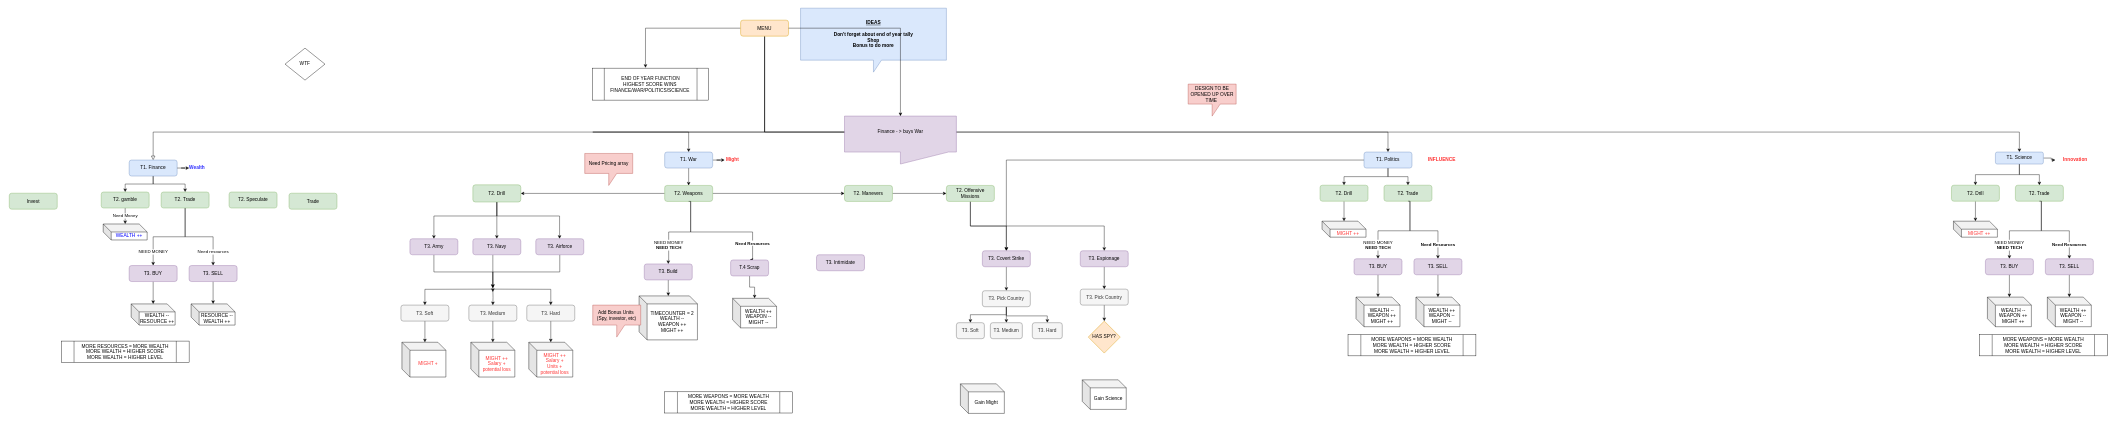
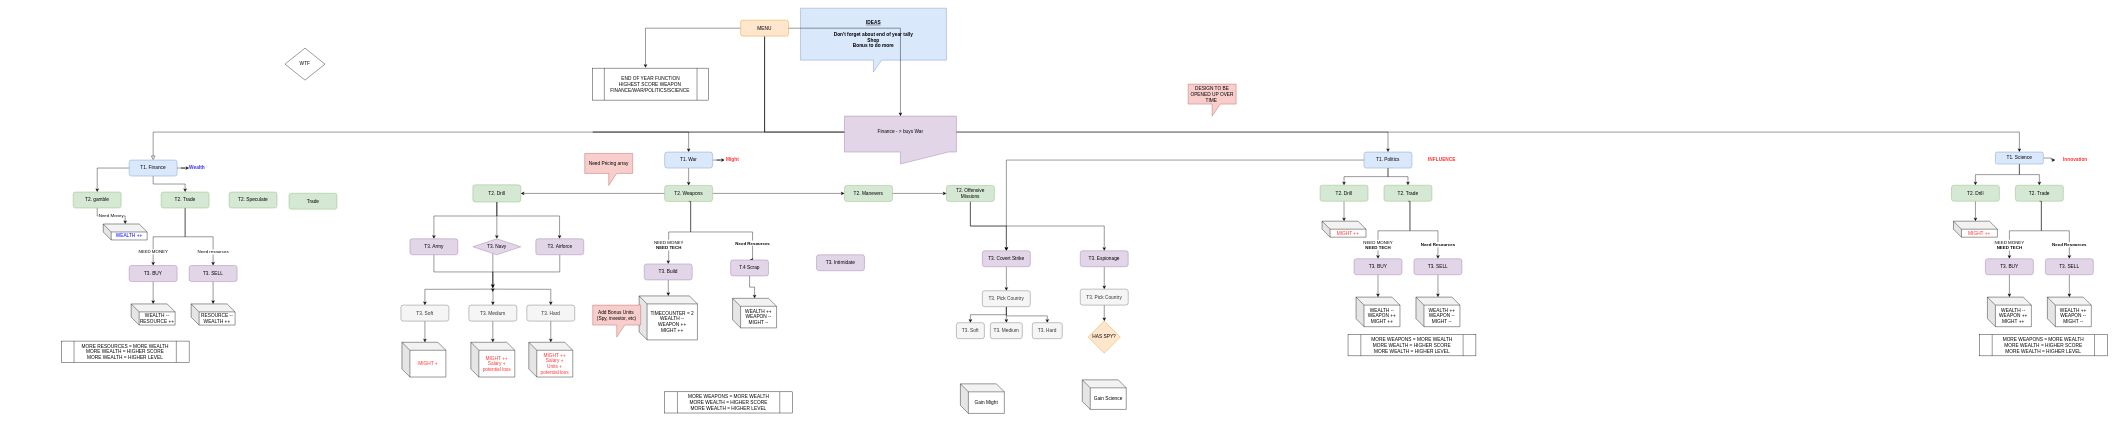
node "END OF YEAR FUNCTION HIGHEST SCORE WINS FINANCE/WAR/POLITICS/SCIENCE": label "END OF YEAR FUNCTION HIGHEST SCORE WINS FINANCE/WAR/POLITICS/SCIENCE" -> "END OF YEAR FUNCTION HIGHEST SCORE WEAPON FINANCE/WAR/POLITICS/SCIENCE"
node "T2. gamble": moved (124, 200) -> (96, 200)
node "Invest": removed
node "T3. Navy": shape rounded rectangle -> diamond
